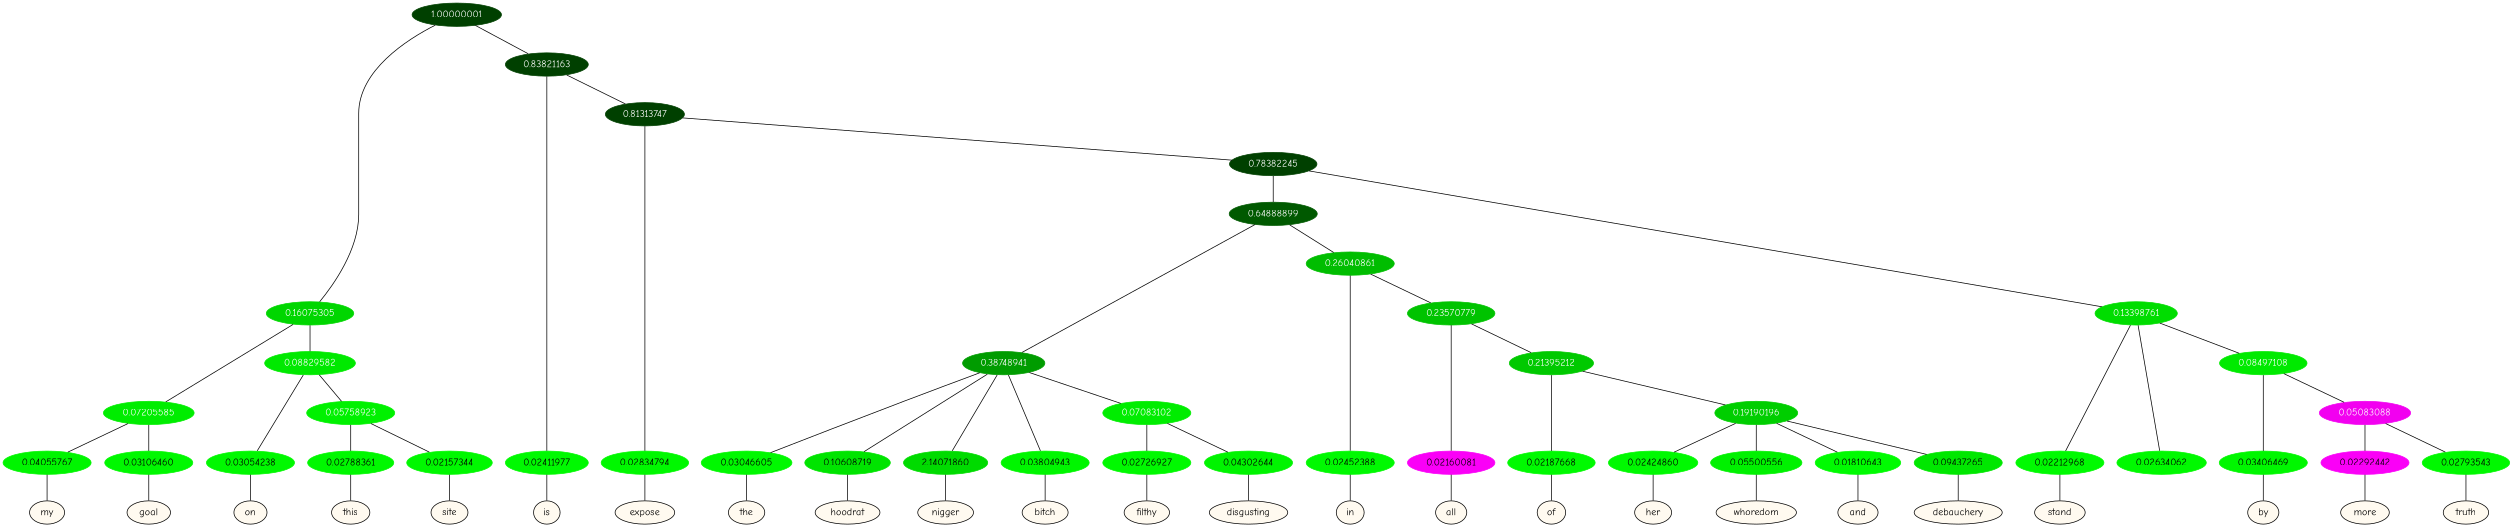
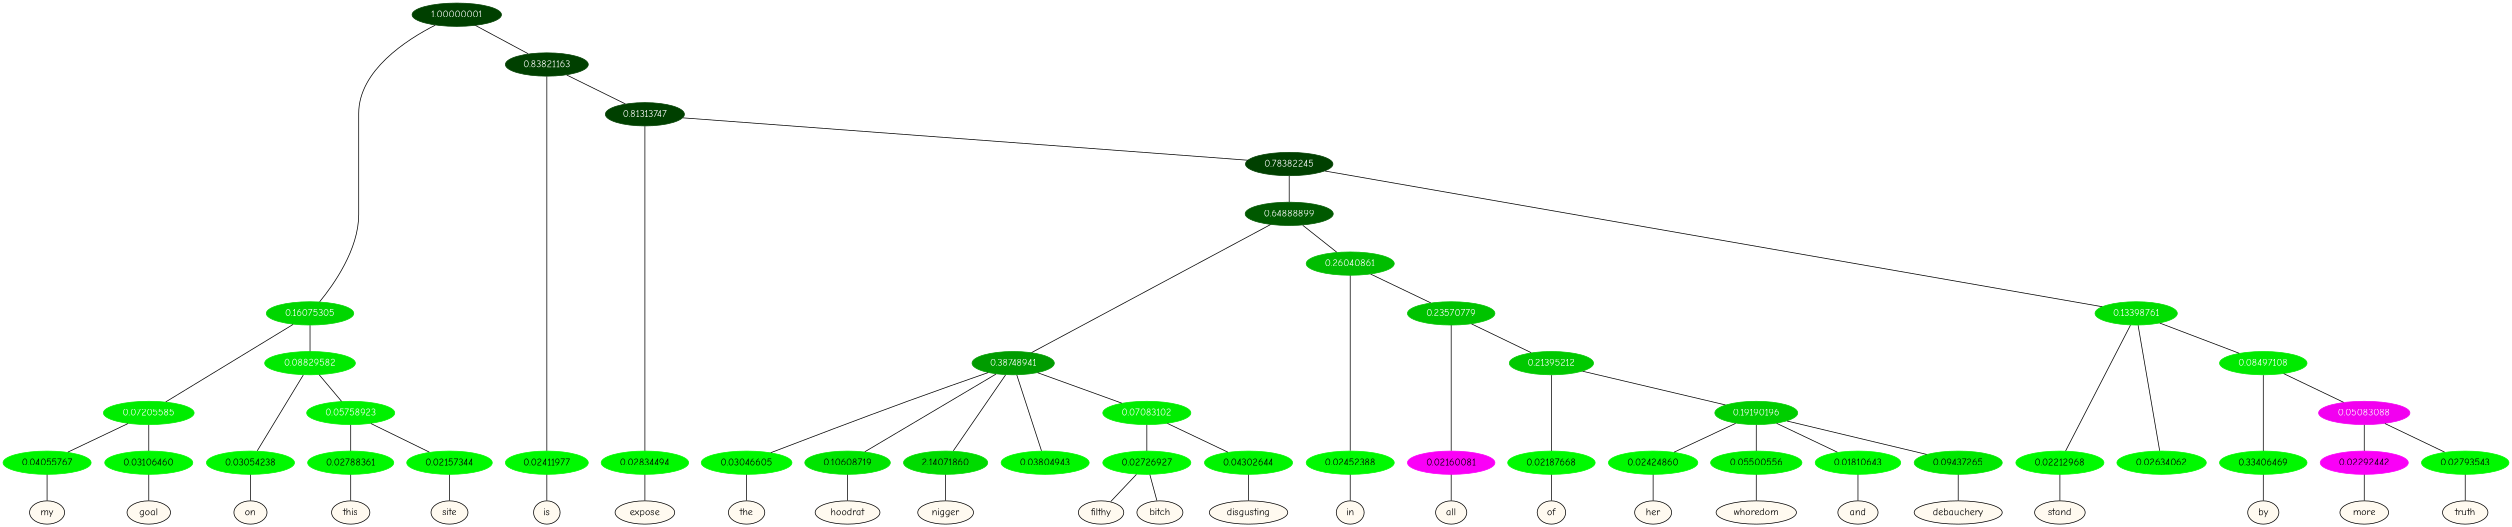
node "0.02834794": label "0.02834794" -> "0.02834494"
node "0.03406469": label "0.03406469" -> "0.33406469"
edge "0.03804943" -- "bitch": now "0.02726927" -- "bitch"
